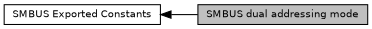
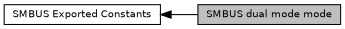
node "SMBUS dual addressing mode": label "SMBUS dual addressing mode" -> "SMBUS dual mode mode"
